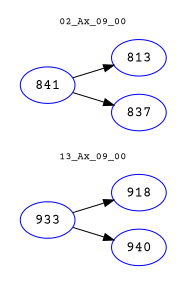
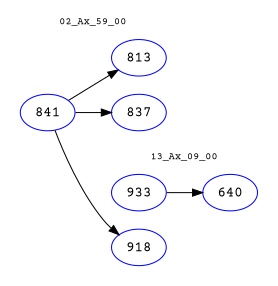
cluster "02_Ax_09_00": label "02_Ax_09_00" -> "02_Ax_59_00"
edge "933" -> "918": now "841" -> "918"
node "940": label "940" -> "640"
